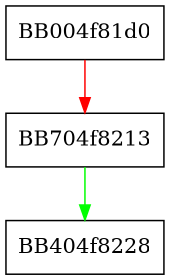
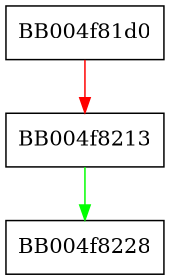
node "BB704f8213": label "BB704f8213" -> "BB004f8213"
node "BB404f8228": label "BB404f8228" -> "BB004f8228"
